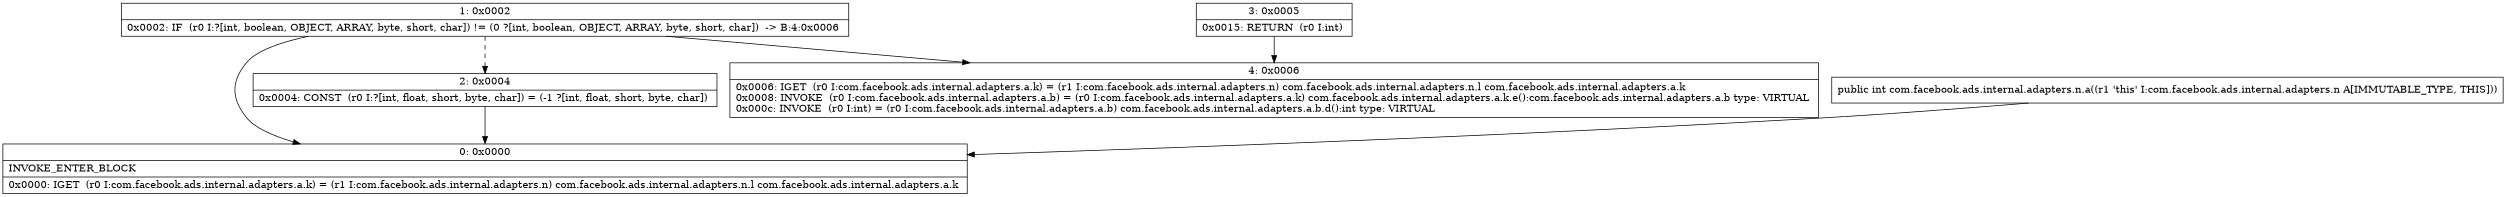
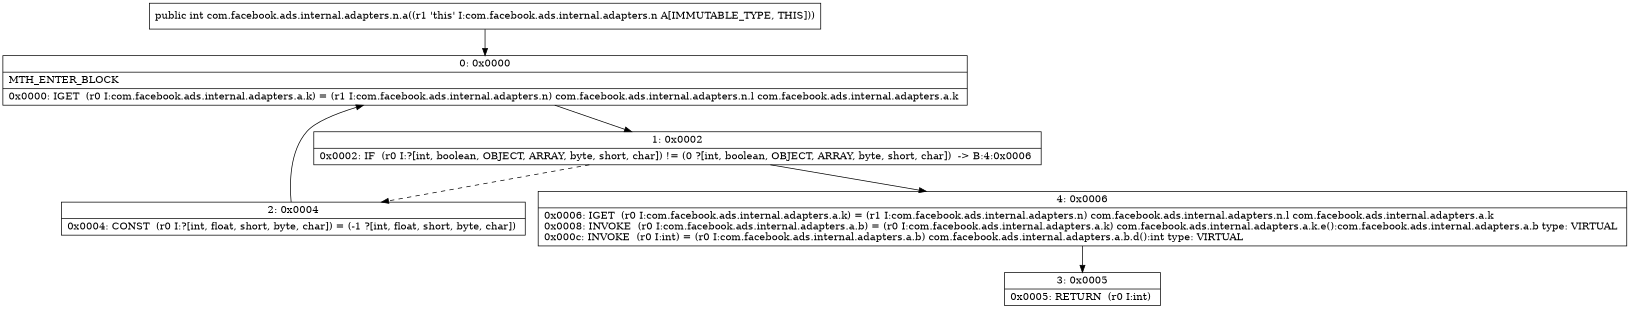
node "3: 0x0005": text "0x0015: RETURN  (r0 I:int)" -> "0x0005: RETURN  (r0 I:int)"
edge "3: 0x0005" -> "4: 0x0006": reversed
edge "1: 0x0002" -> "0: 0x0000": reversed
node "0: 0x0000": text "INVOKE_ENTER_BLOCK" -> "MTH_ENTER_BLOCK"
